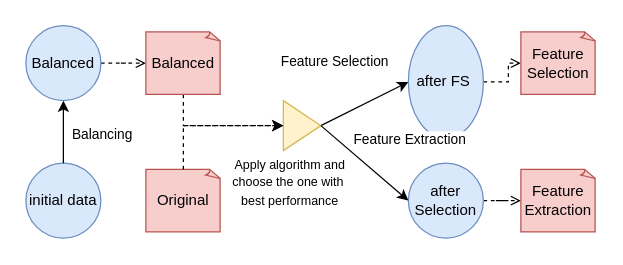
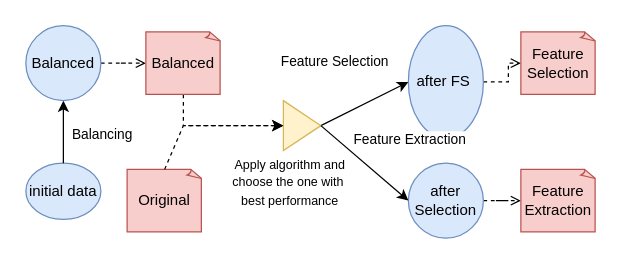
node "initial data": size 75x75 -> 75x56
node "Original": moved (183, 201) -> (164, 201)
